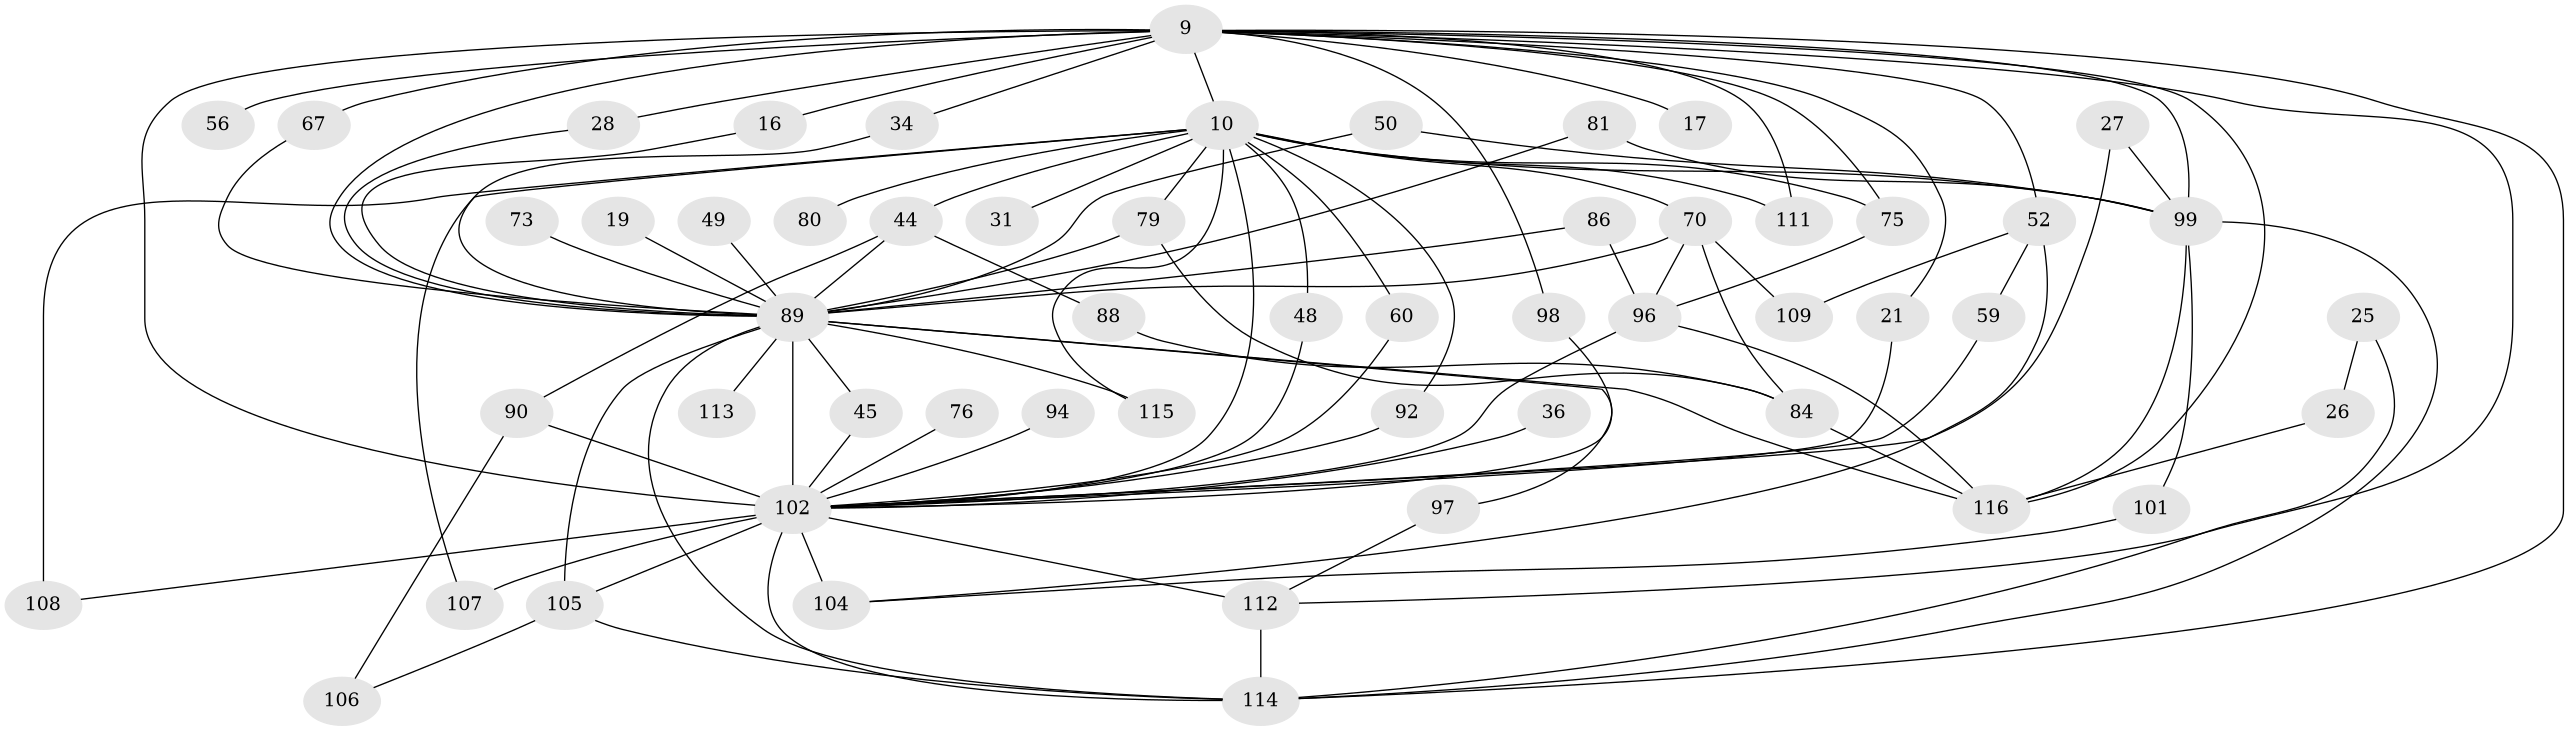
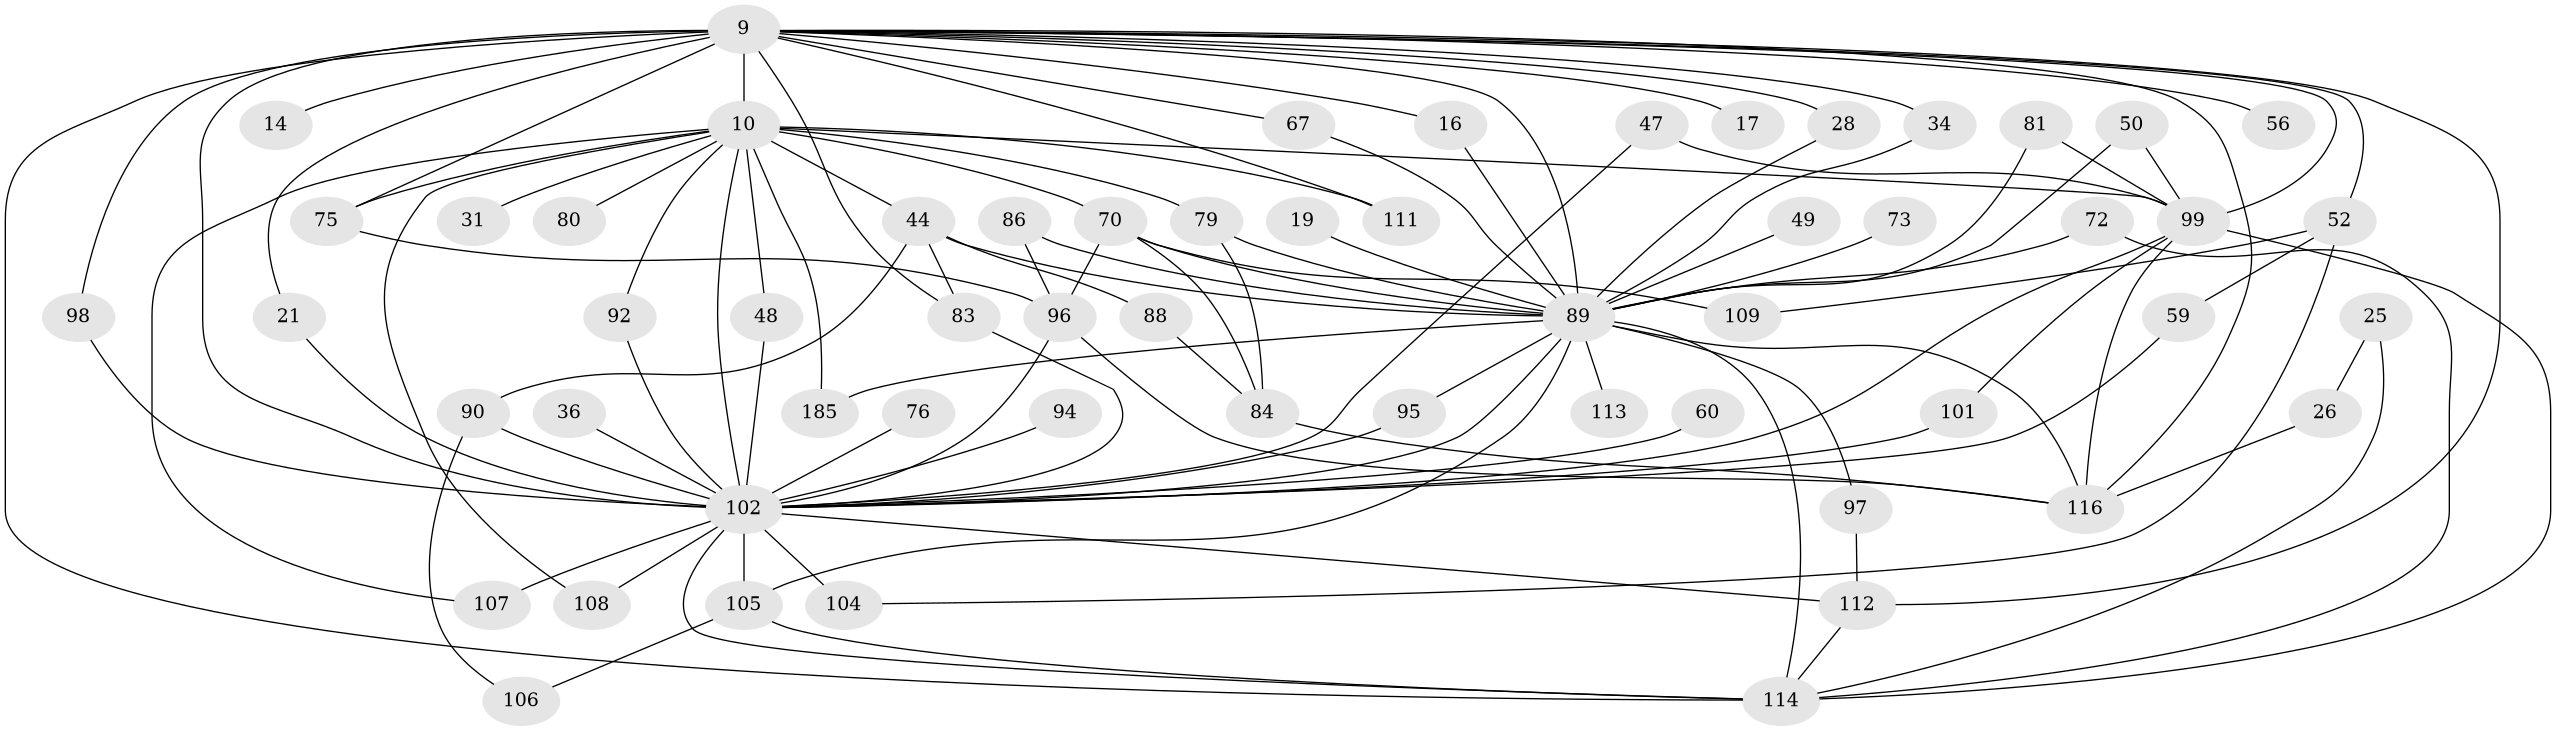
node "14": added
node "27": label "27" -> "47"
edge "10" -- "60": removed
node "72": added
node "83": added
node "45": label "45" -> "95"
node "115": label "115" -> "185"
edge "99" -- "102": added
edge "101" -- "104": now "101" -- "102"
